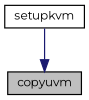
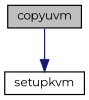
edge "setupkvm" -> "copyuvm": reversed
